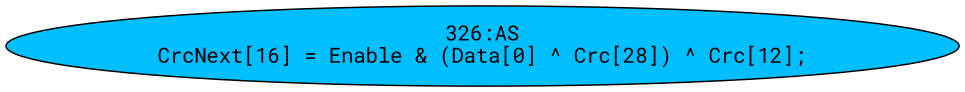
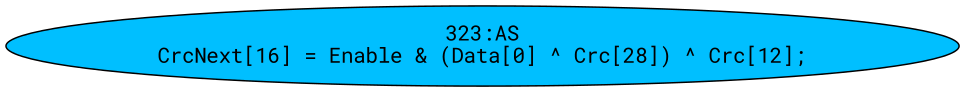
node "326:AS CrcNext[16] = Enable & (Data[0] ^ Crc[28]) ^ Crc[12];": label "326:AS CrcNext[16] = Enable & (Data[0] ^ Crc[28]) ^ Crc[12];" -> "323:AS CrcNext[16] = Enable & (Data[0] ^ Crc[28]) ^ Crc[12];"
